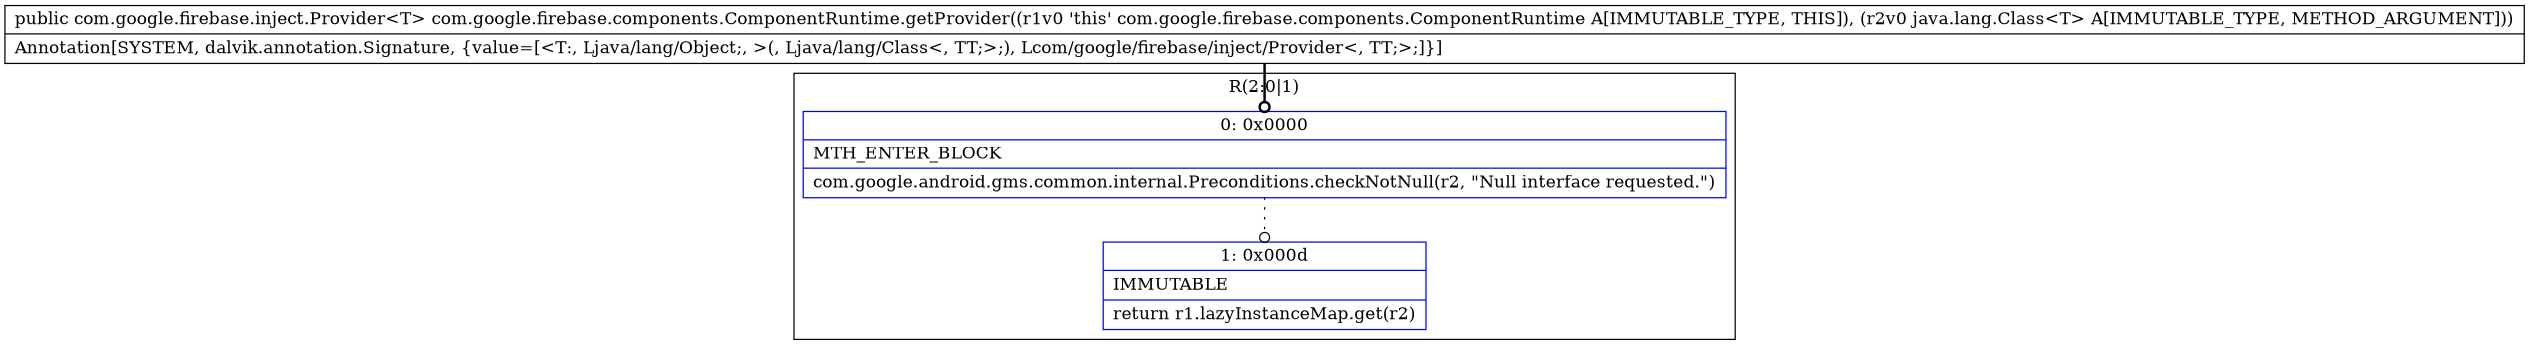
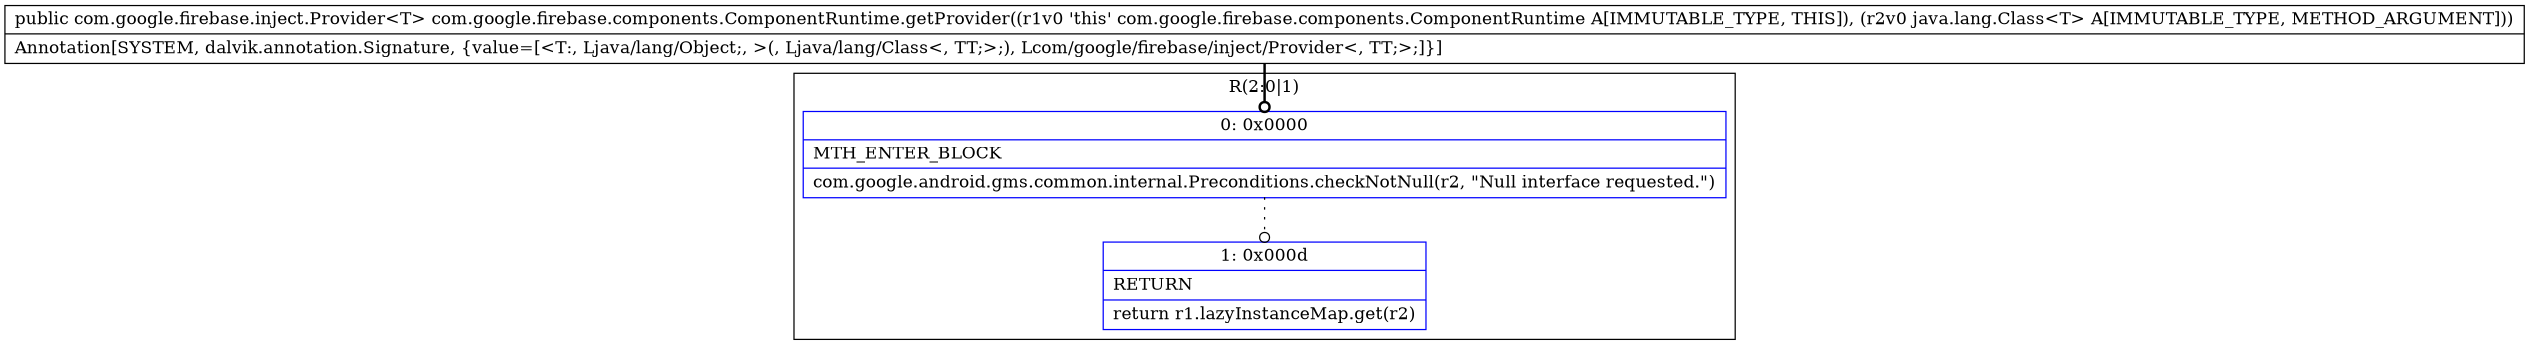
node "1: 0x000d": text "IMMUTABLE" -> "RETURN"
